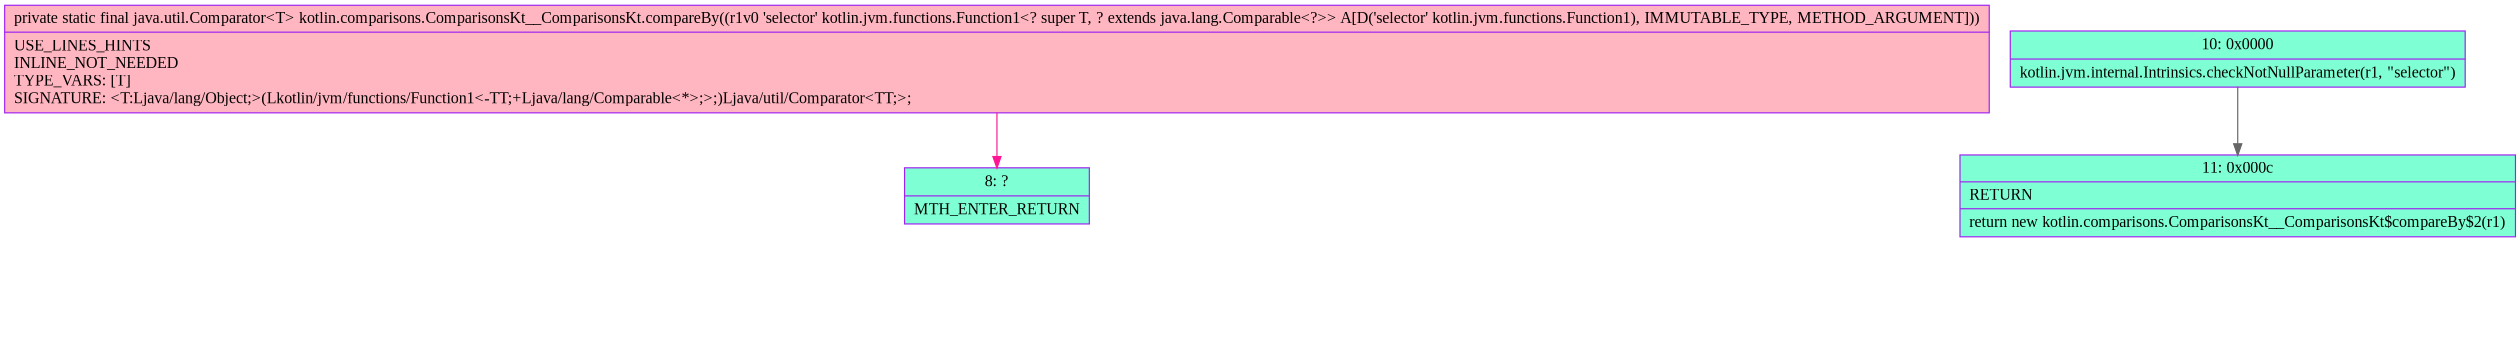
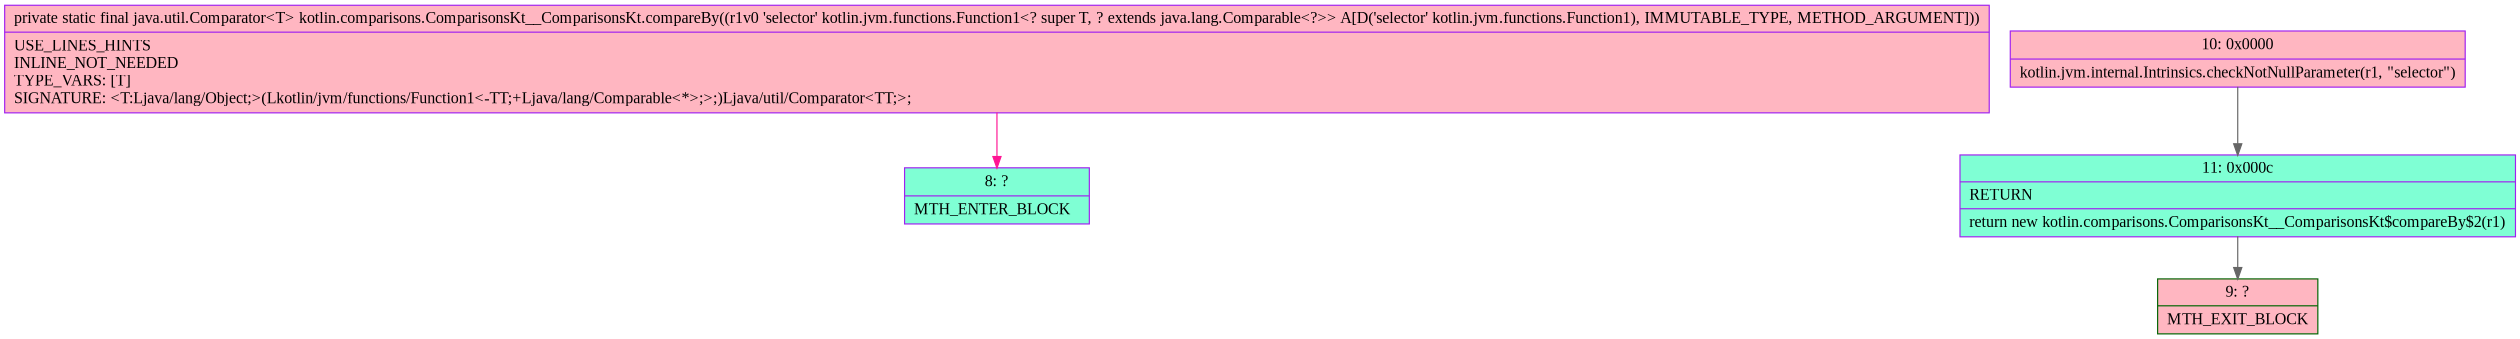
node "10: 0x0000": fillcolor aquamarine -> lightpink
node "8: ?": text "MTH_ENTER_RETURN" -> "MTH_ENTER_BLOCK"
node "9: ?": added
